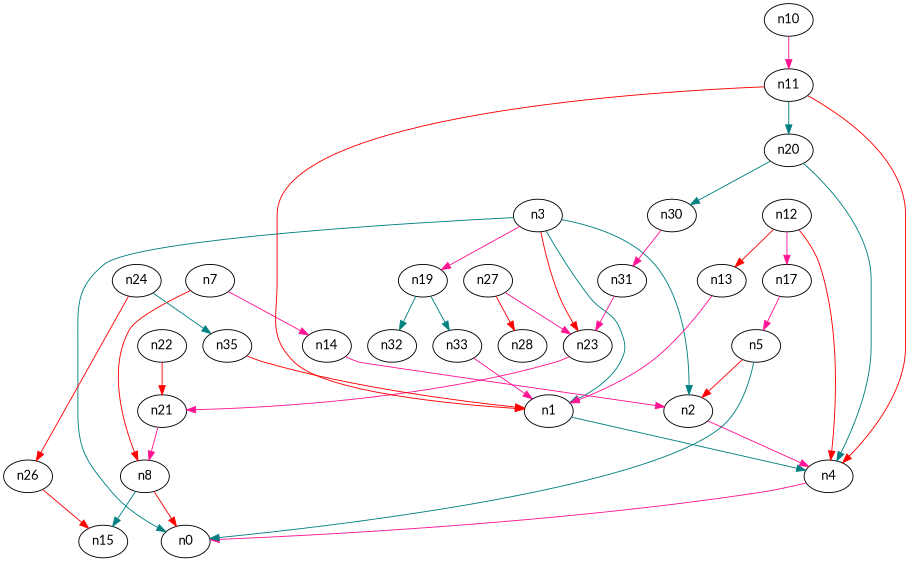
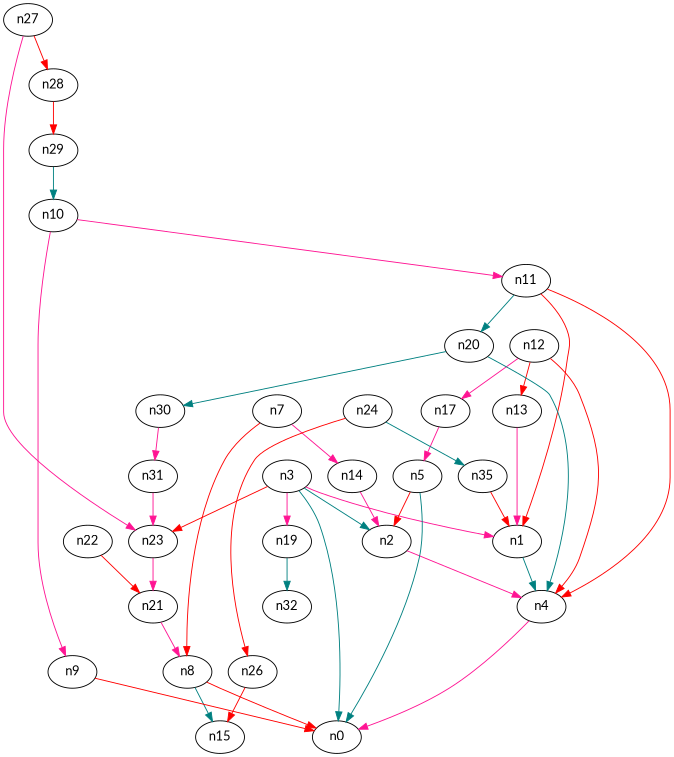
node "n29": added
edge "n3" -> "n1": color teal -> deeppink
node "n33": removed
node "n9": added
